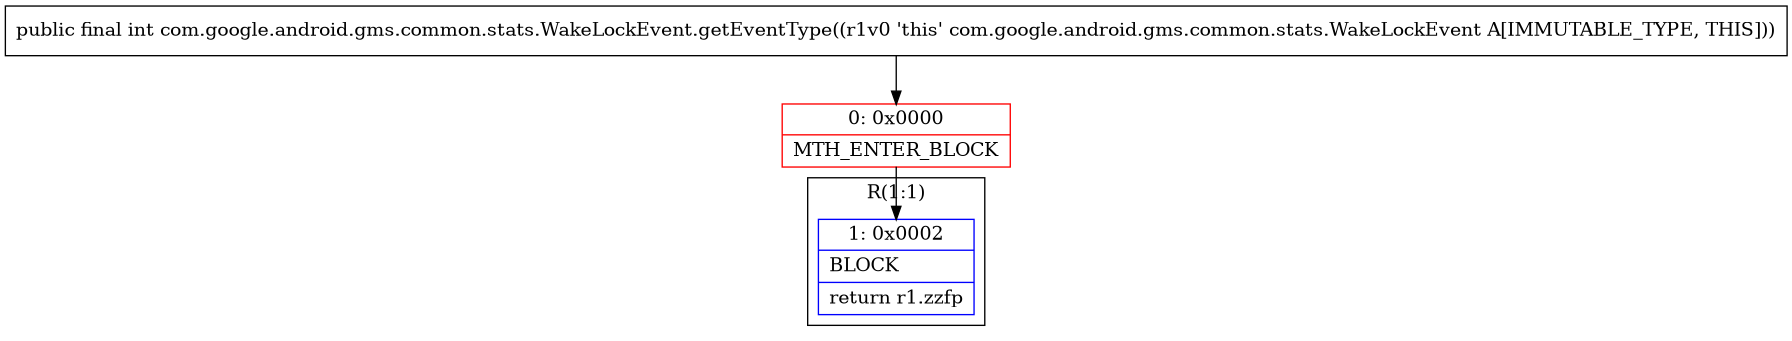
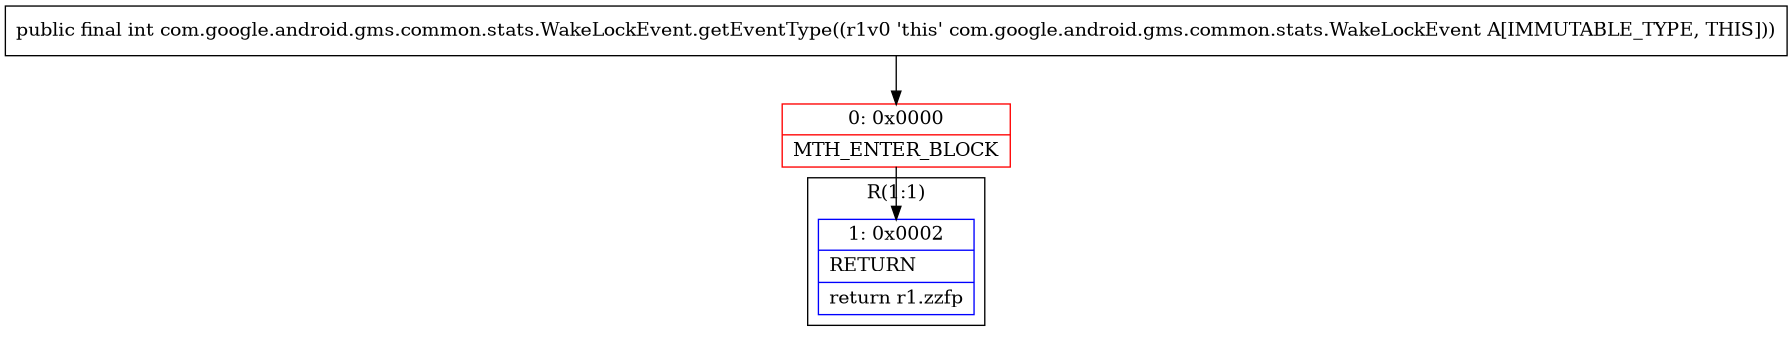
node "1: 0x0002": text "BLOCK" -> "RETURN"
